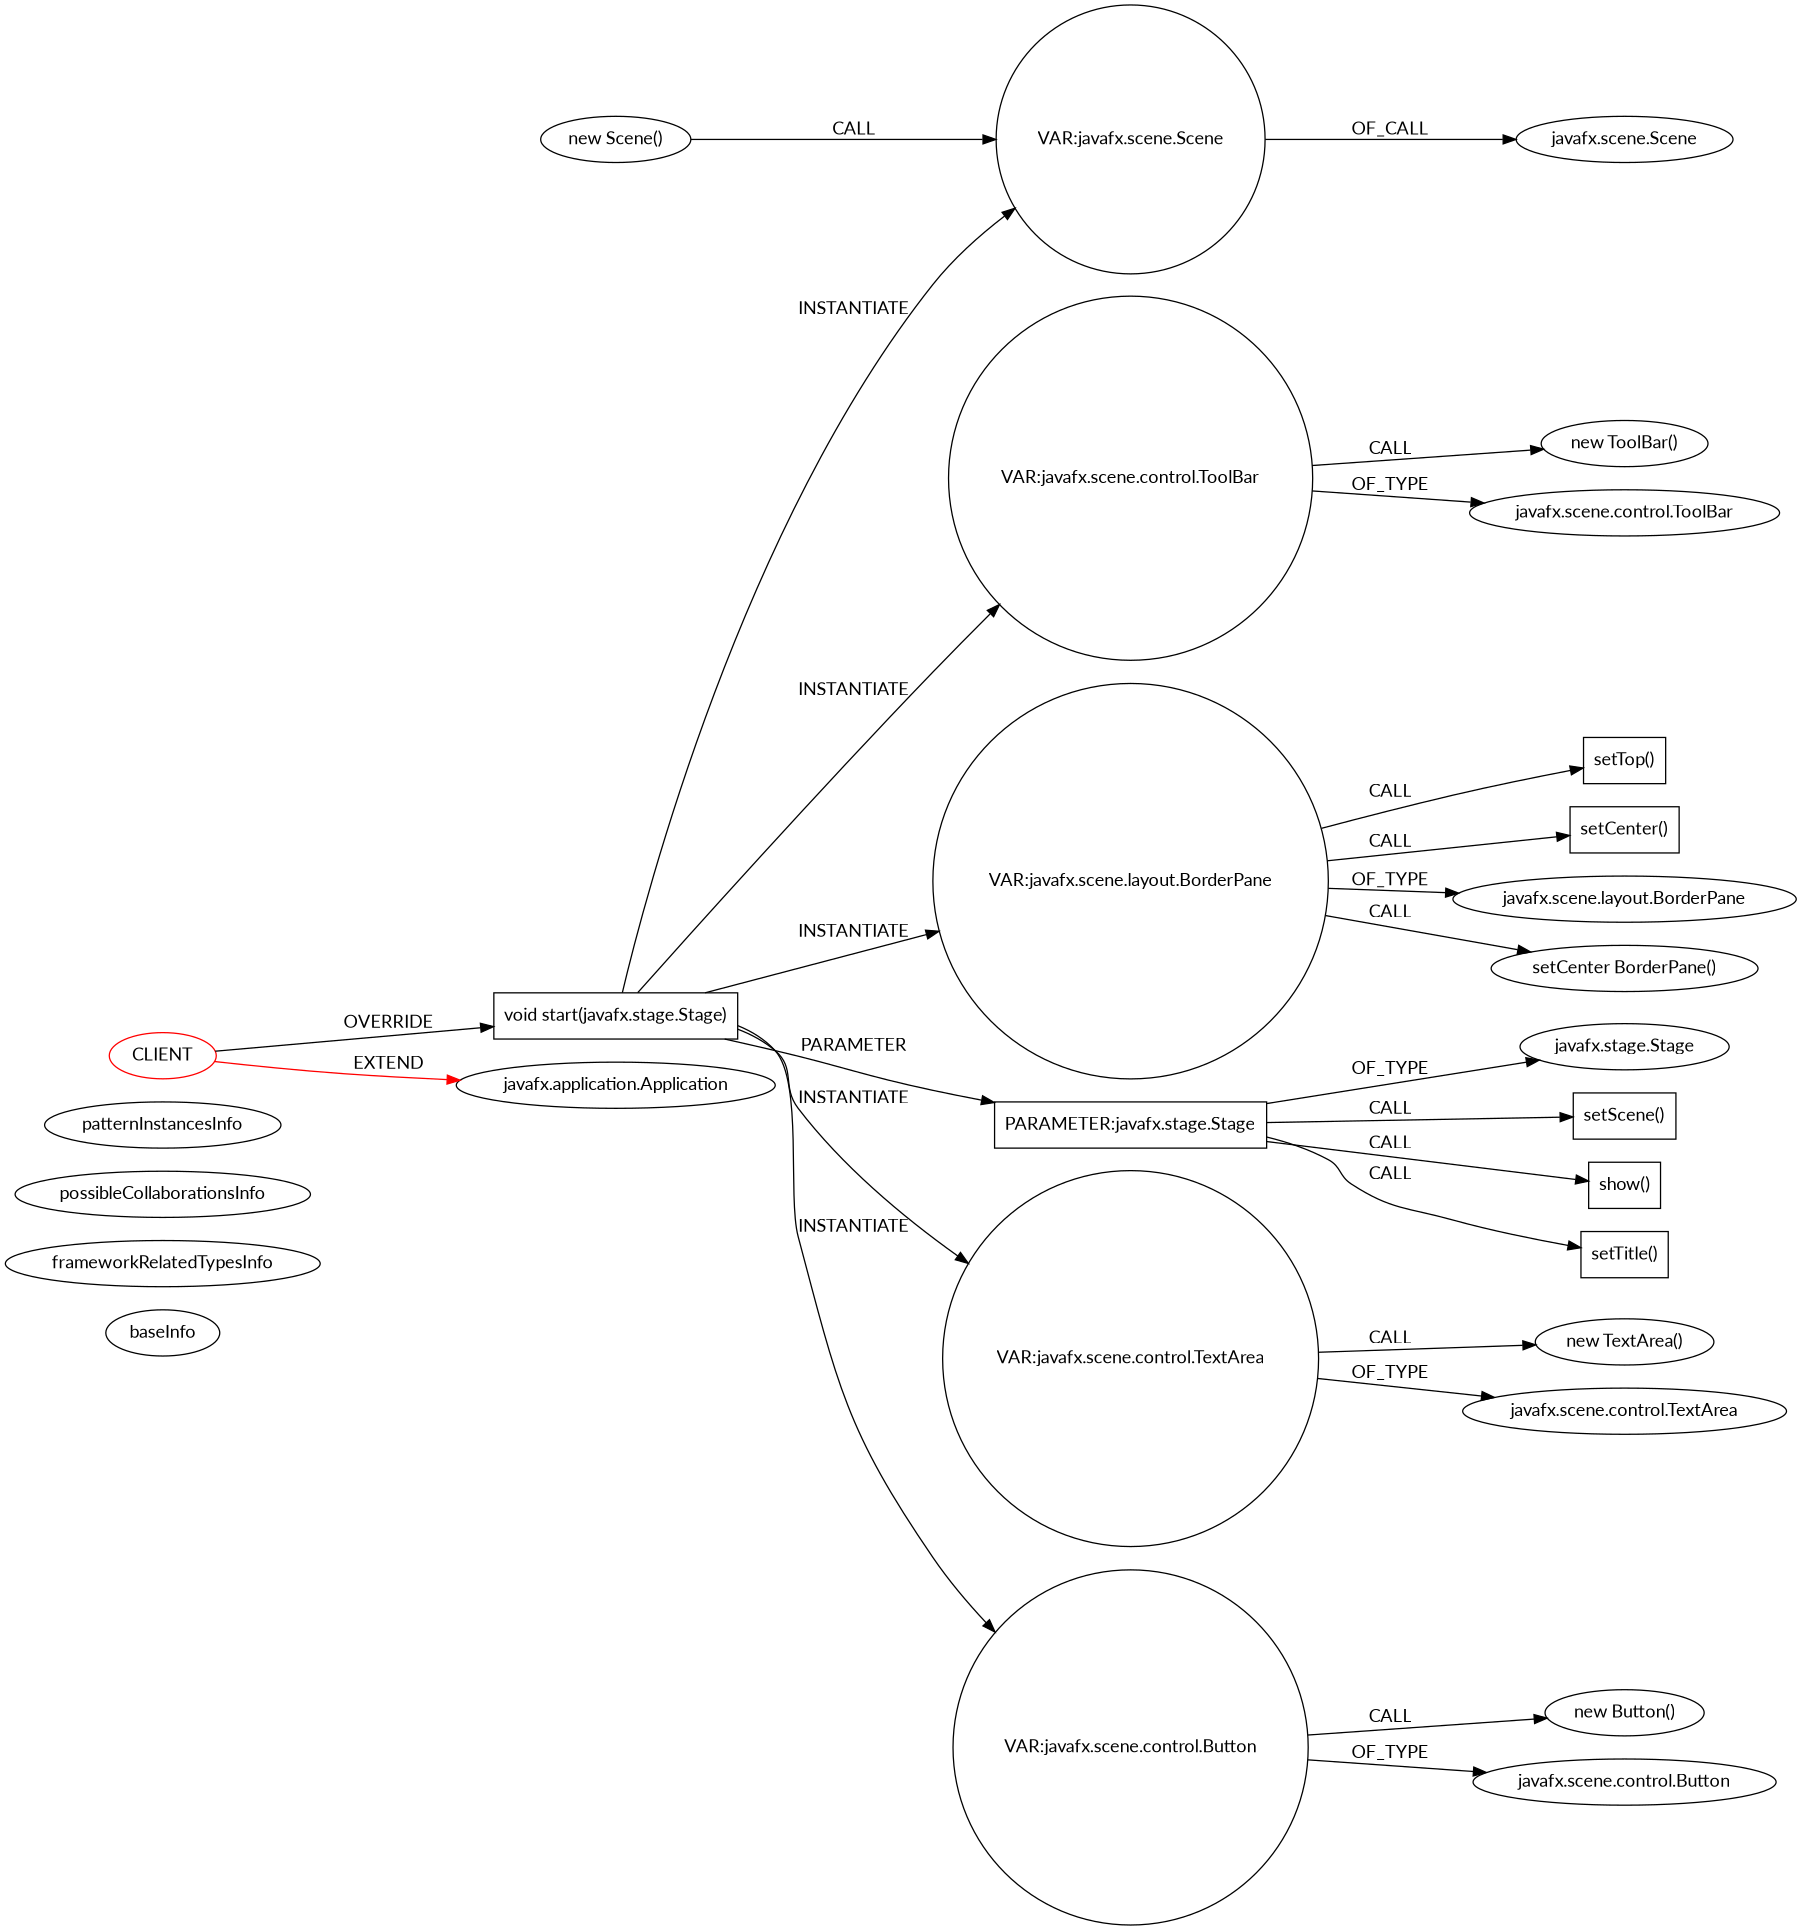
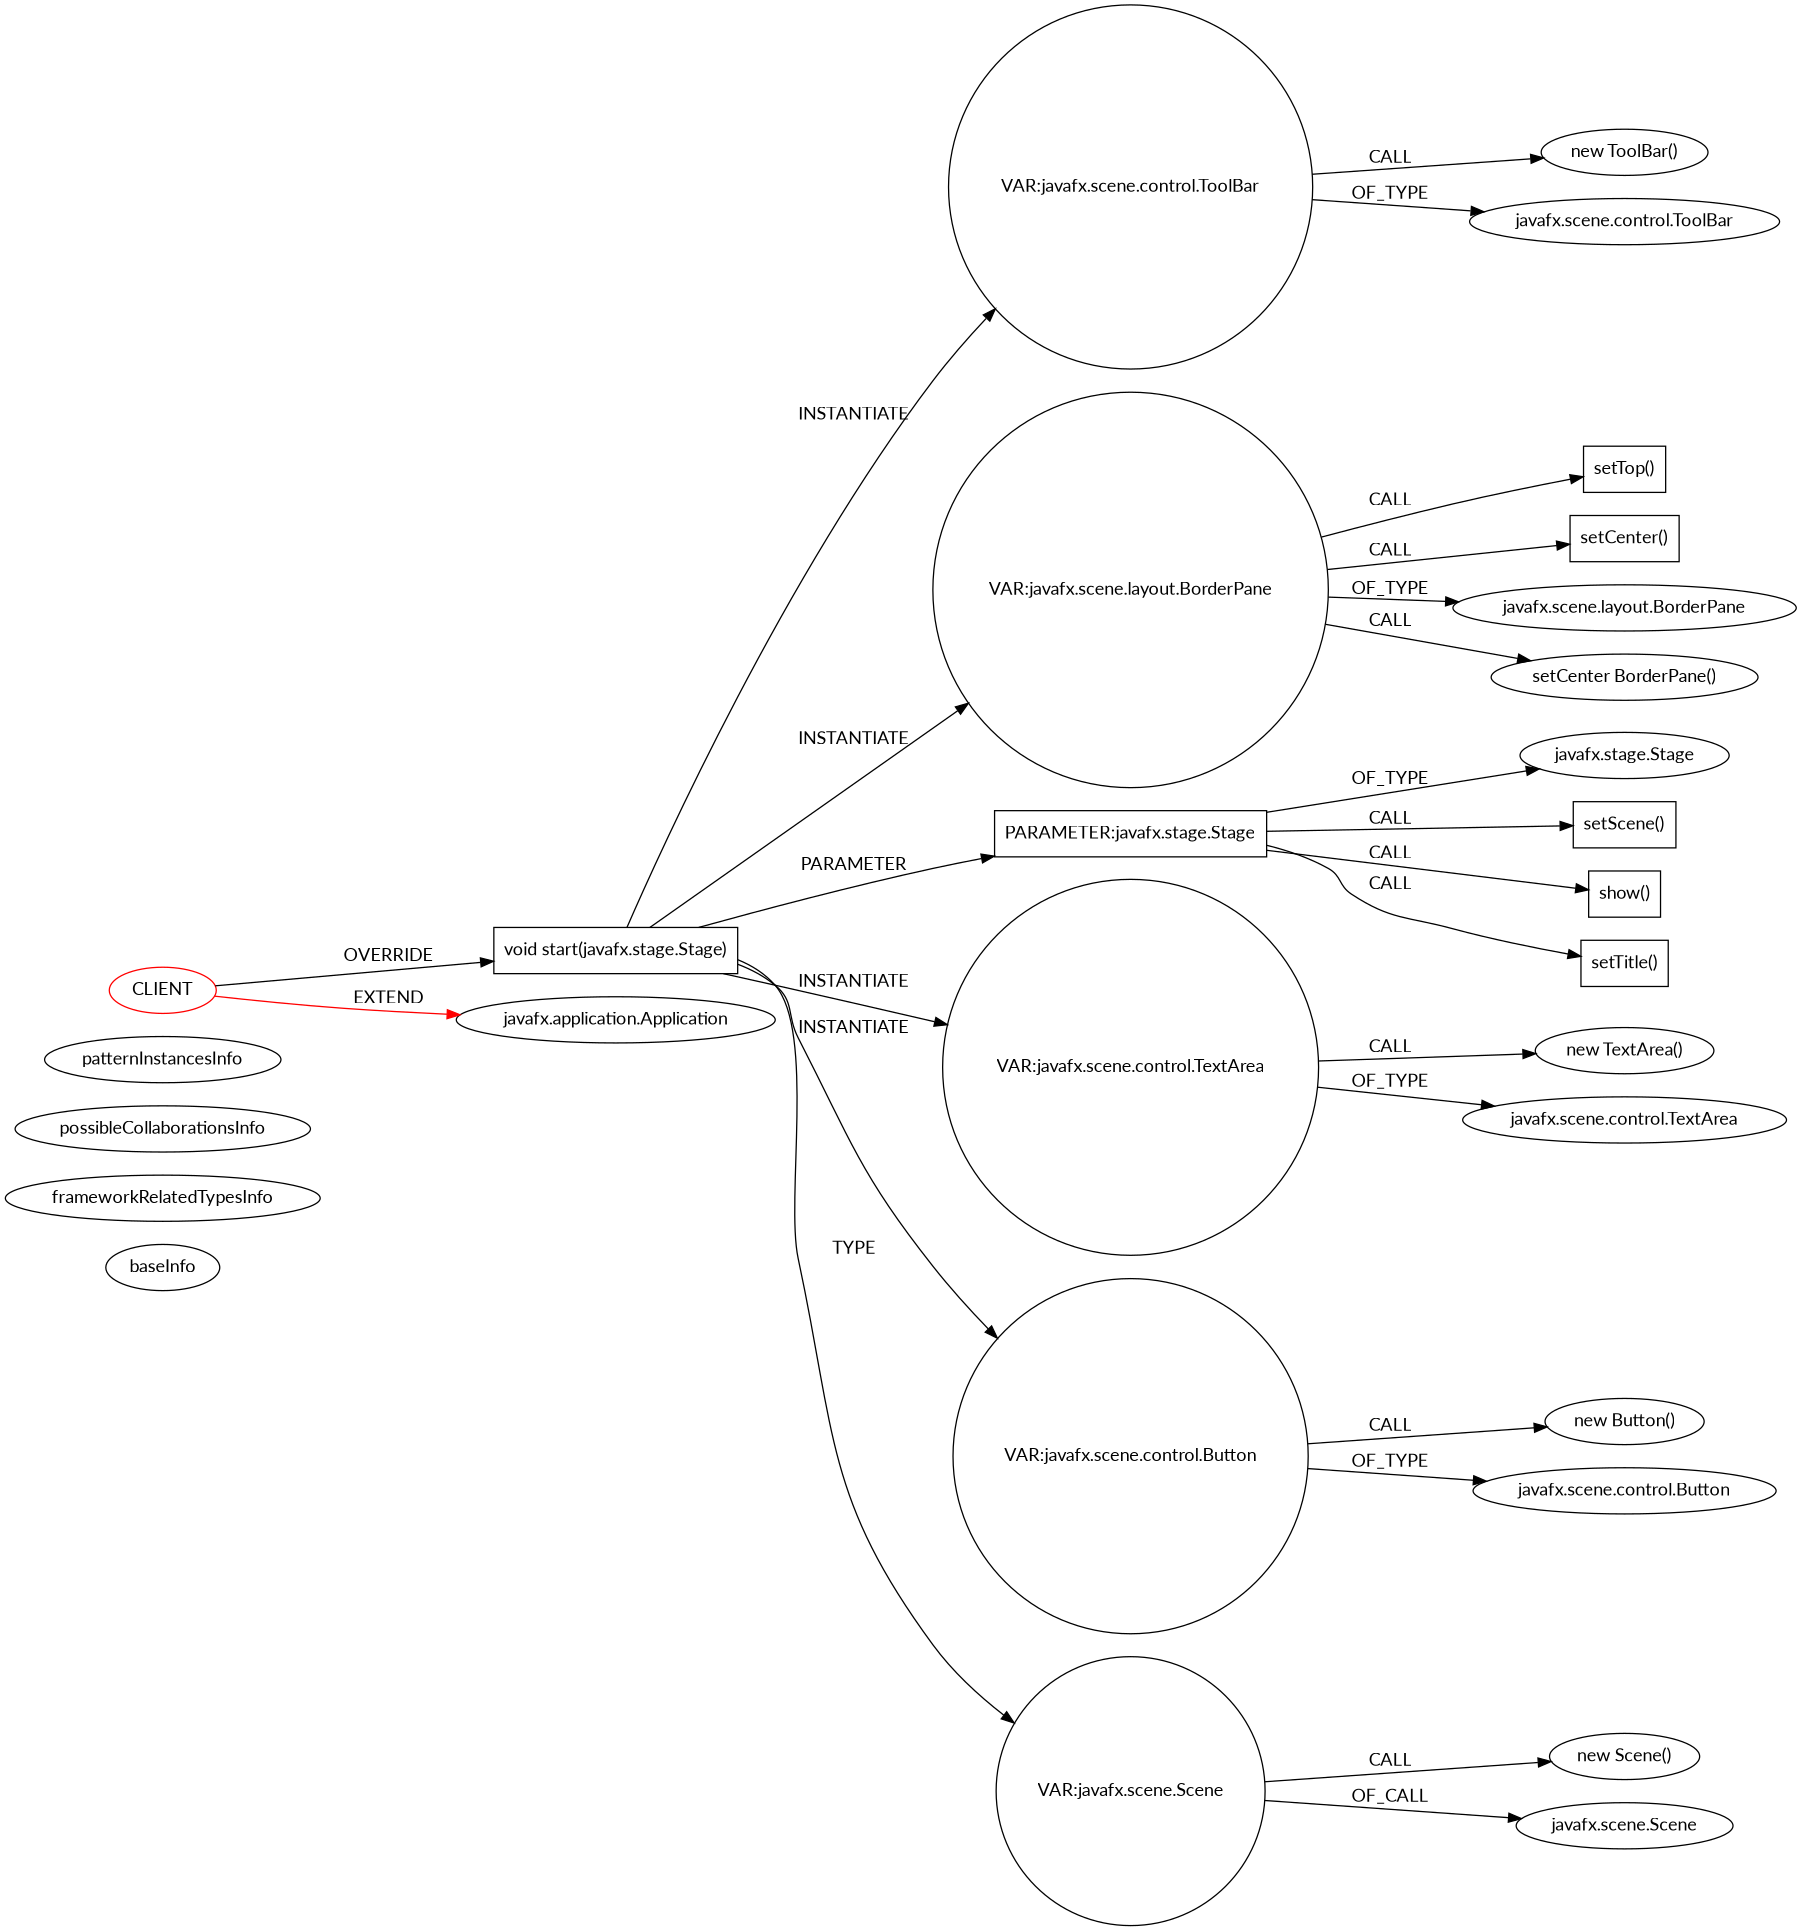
edge "new Scene()" -> "VAR:javafx.scene.Scene": reversed
edge "void start(javafx.stage.Stage)" -> "VAR:javafx.scene.Scene": label "INSTANTIATE" -> "TYPE"
